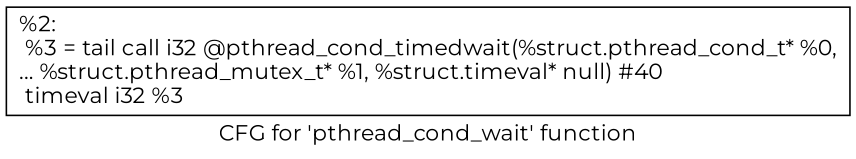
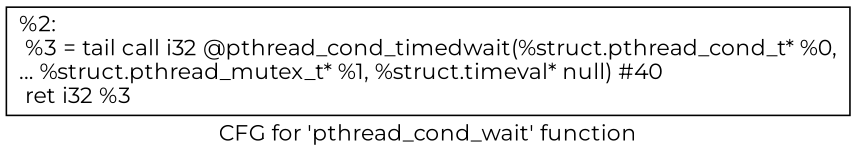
node "%2:": text "timeval i32 %3" -> "ret i32 %3"
